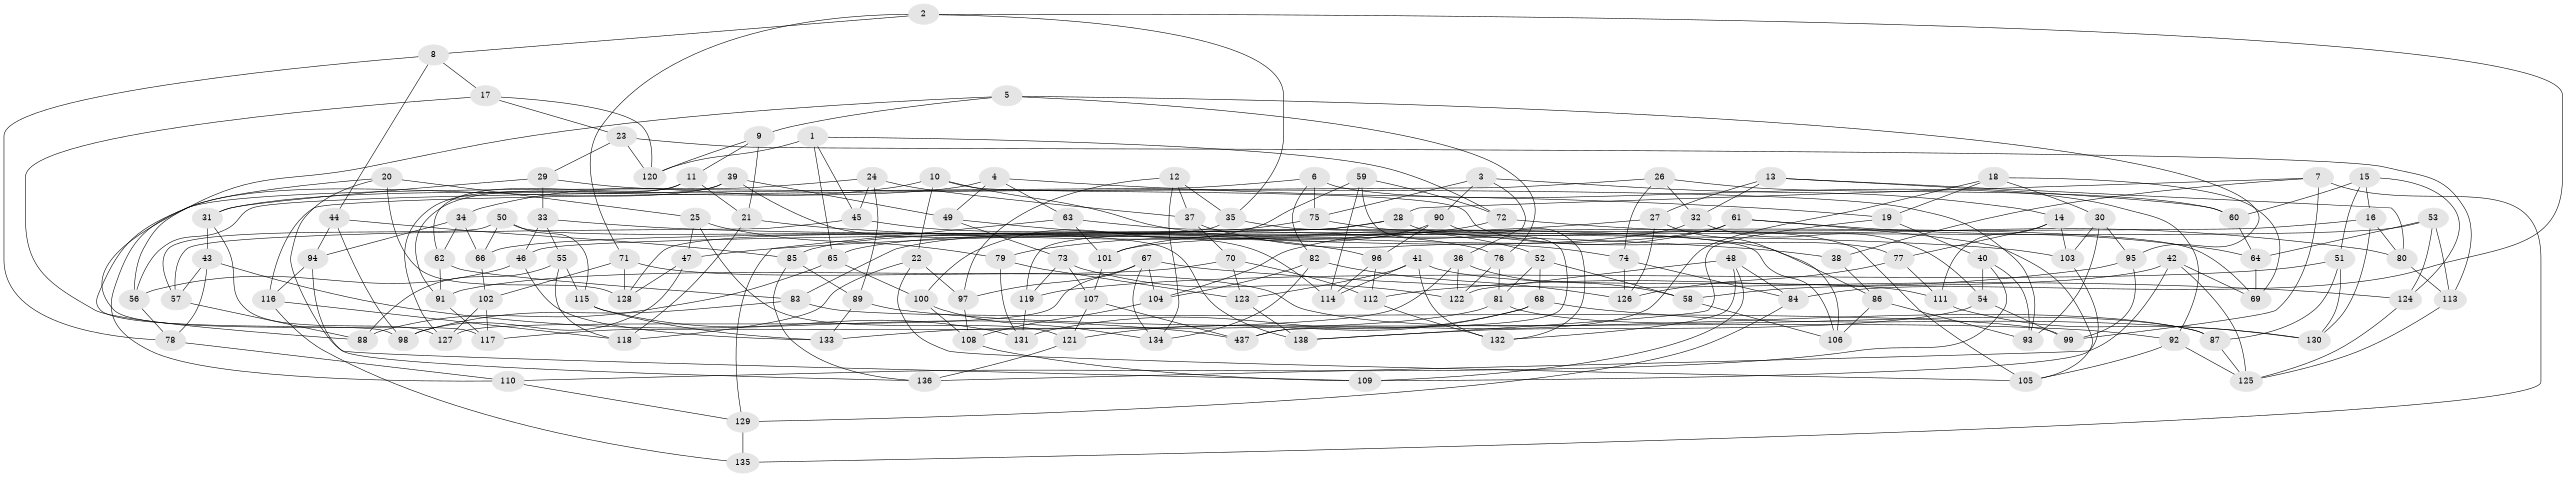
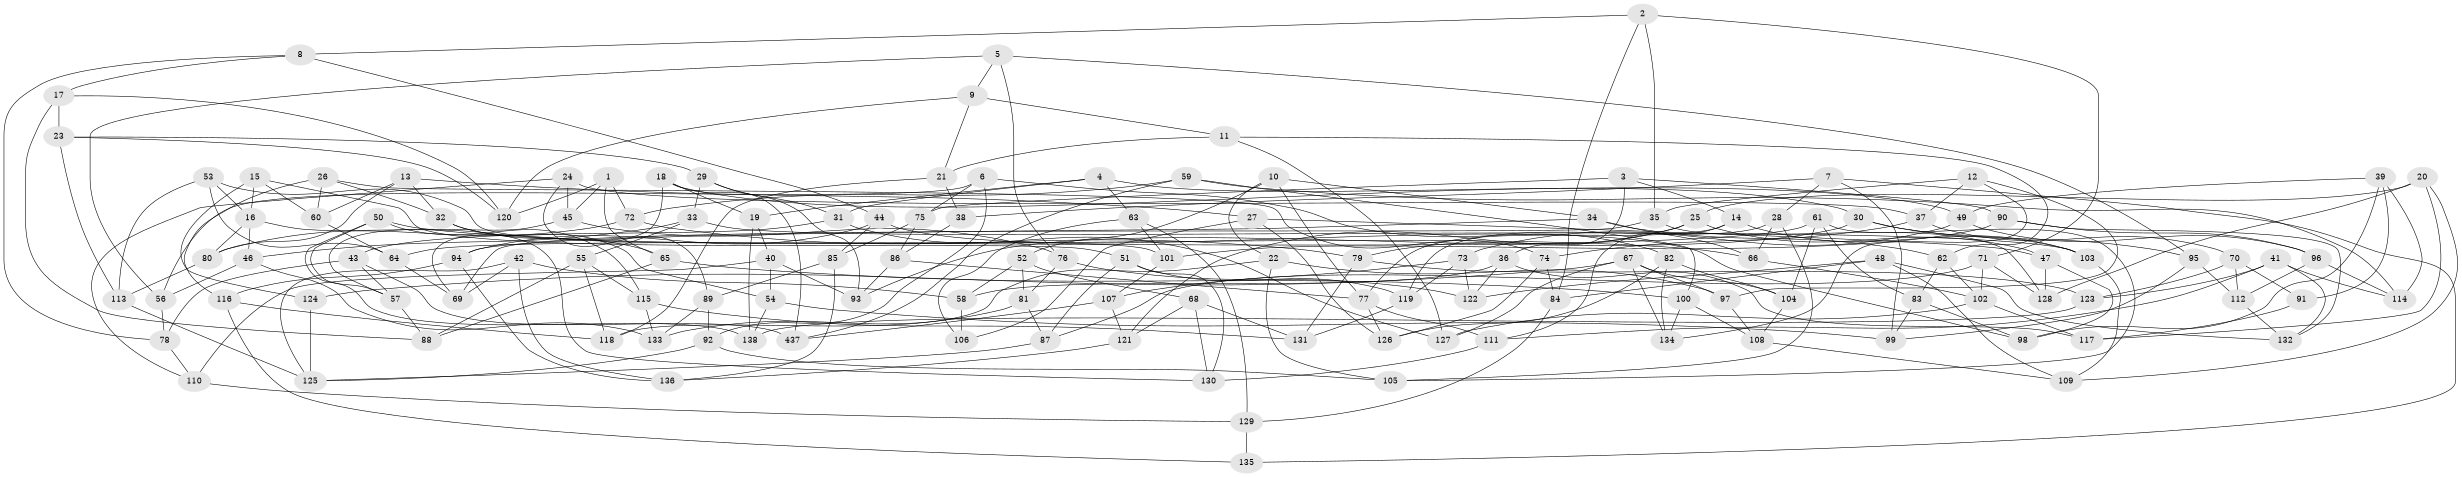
edge "53" -- "124": now "53" -- "16"
edge "62" -- "91": now "62" -- "102"
edge "86" -- "106": now "86" -- "77"
